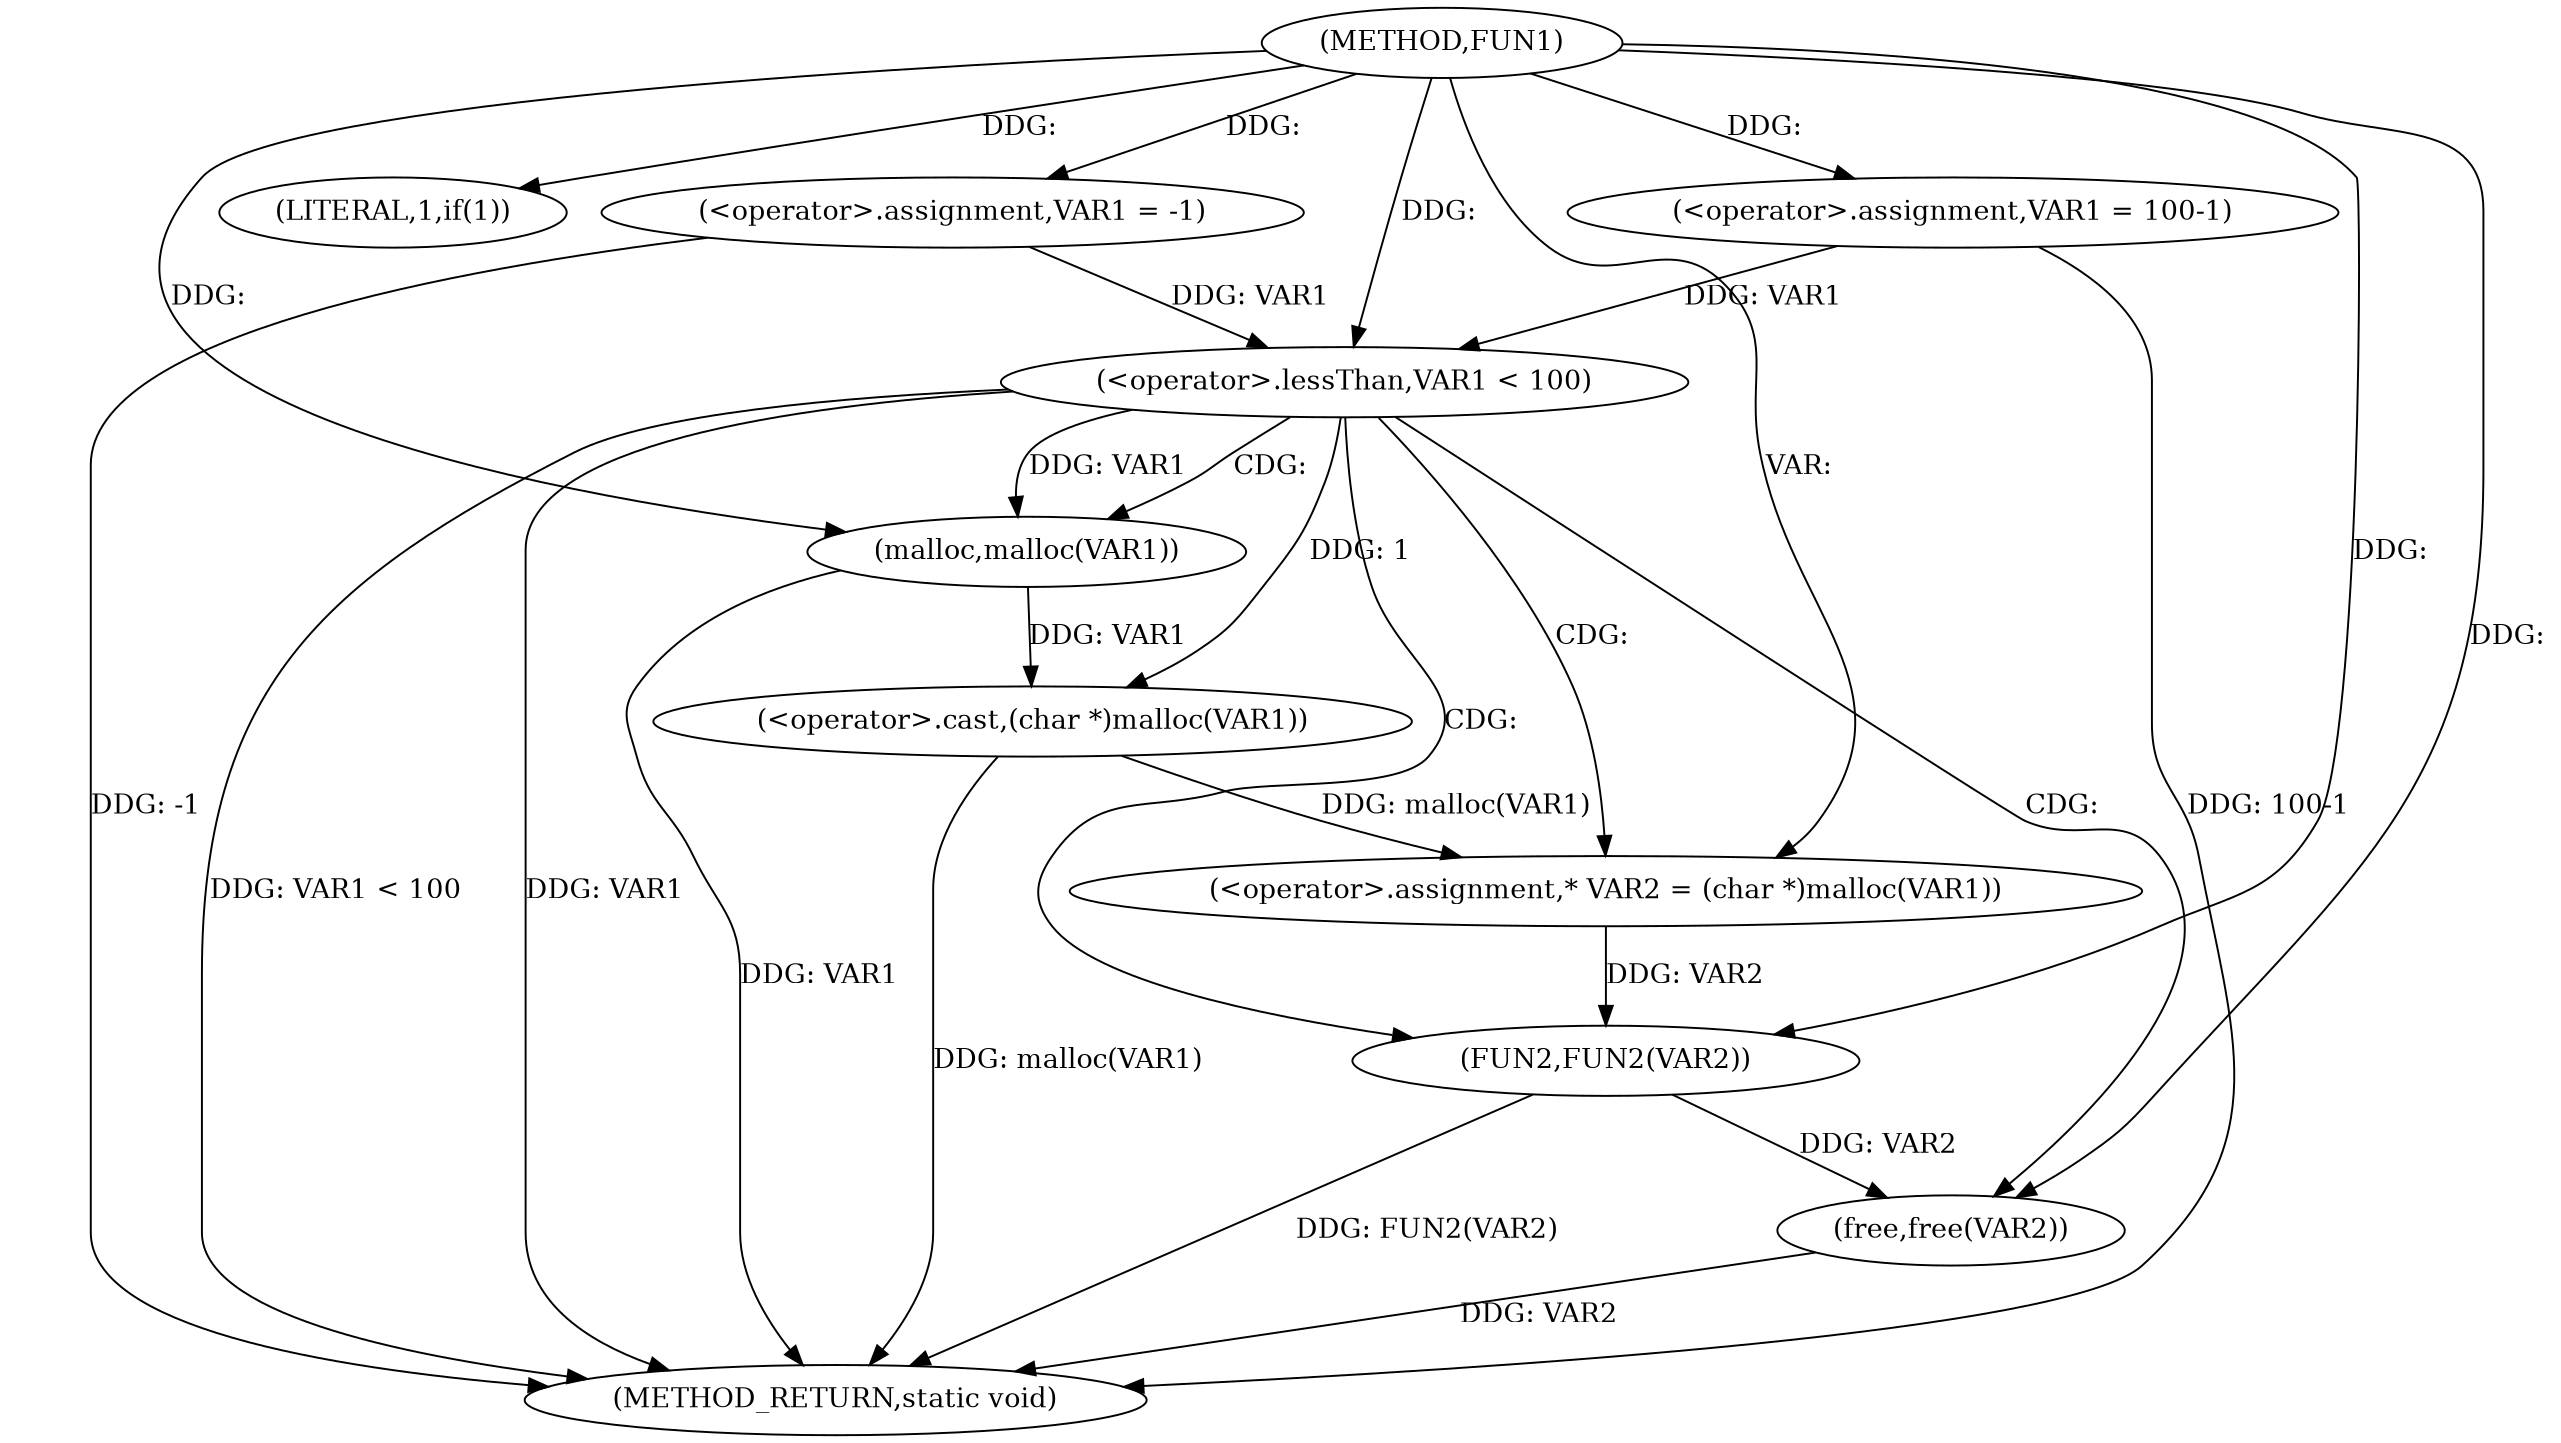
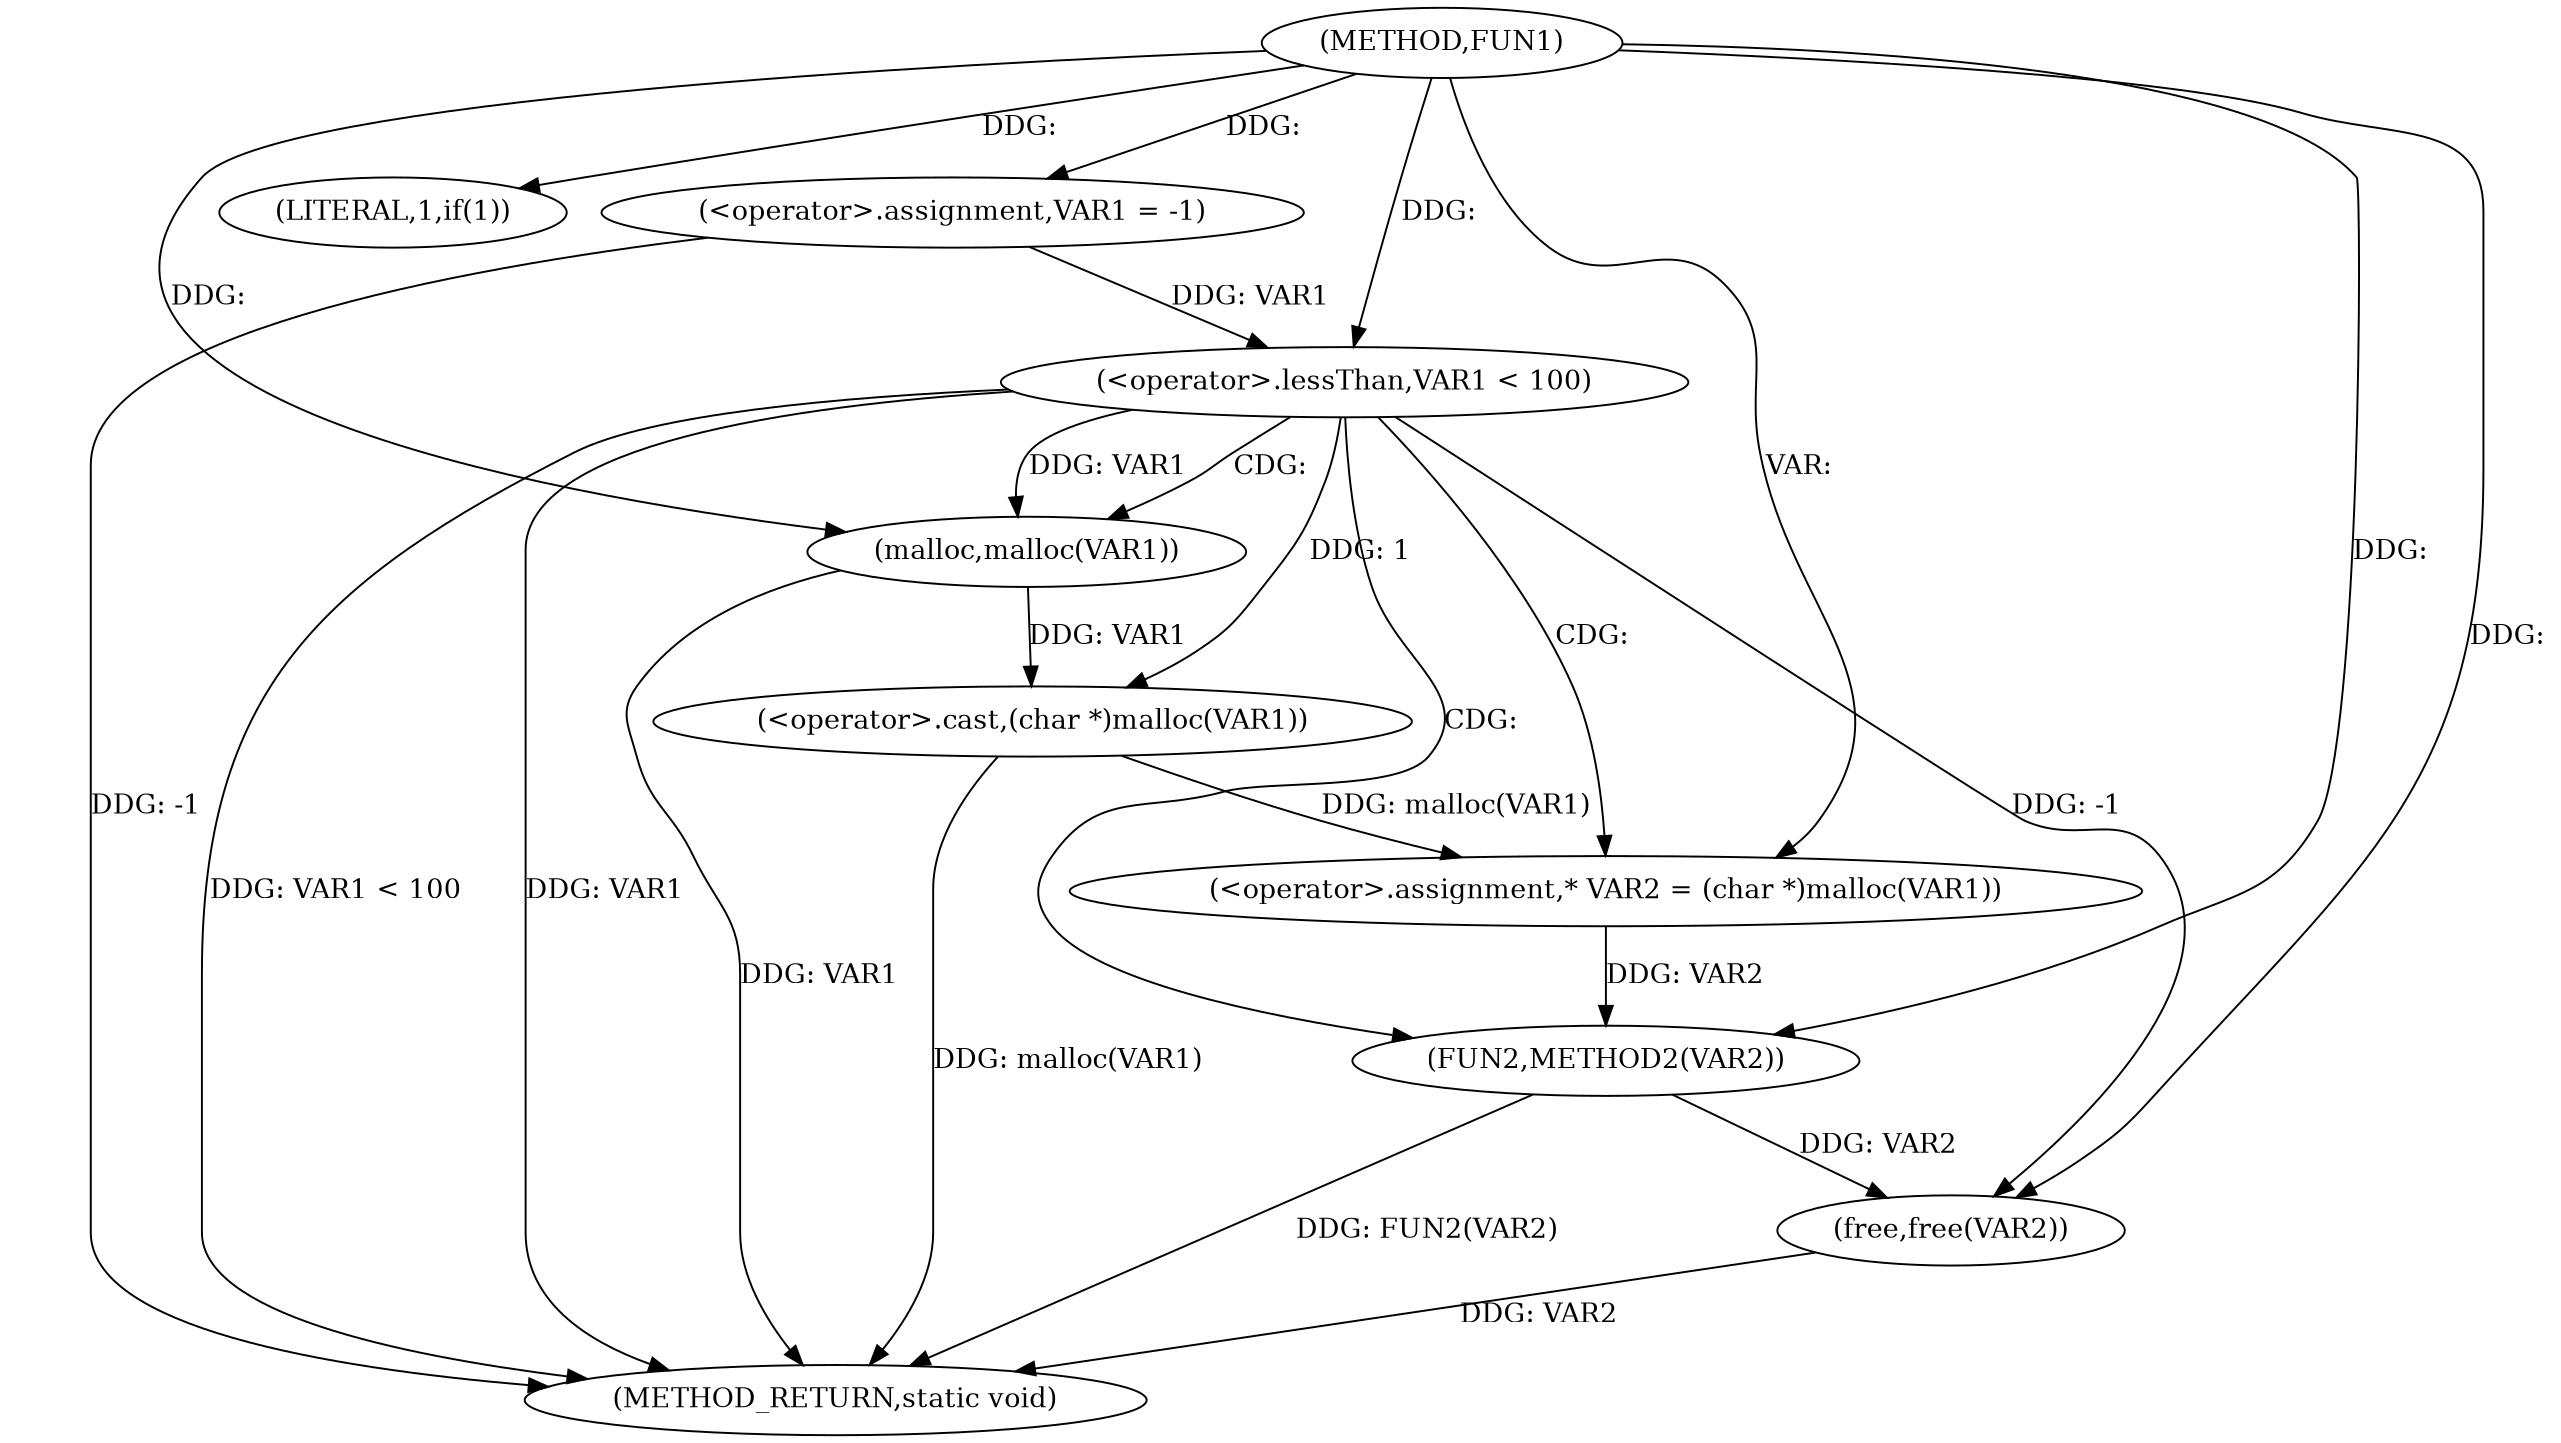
node "(<operator>.assignment,VAR1 = 100-1)": removed
edge "(<operator>.lessThan,VAR1 < 100)" -> "(free,free(VAR2))": label "CDG: " -> "DDG: -1"
node "(FUN2,FUN2(VAR2))": label "(FUN2,FUN2(VAR2))" -> "(FUN2,METHOD2(VAR2))"
